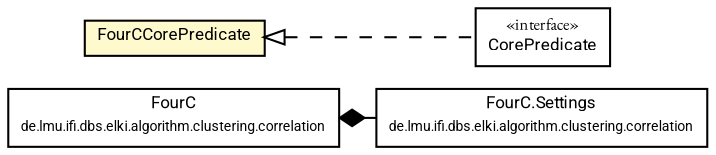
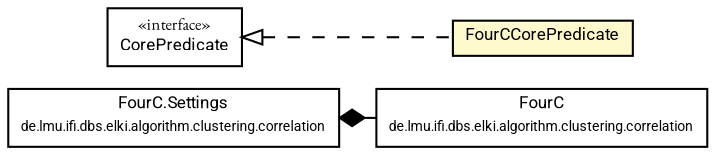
edge "CorePredicate" -> "FourCCorePredicate": reversed
edge "FourC.Settings" -> "FourC": reversed
